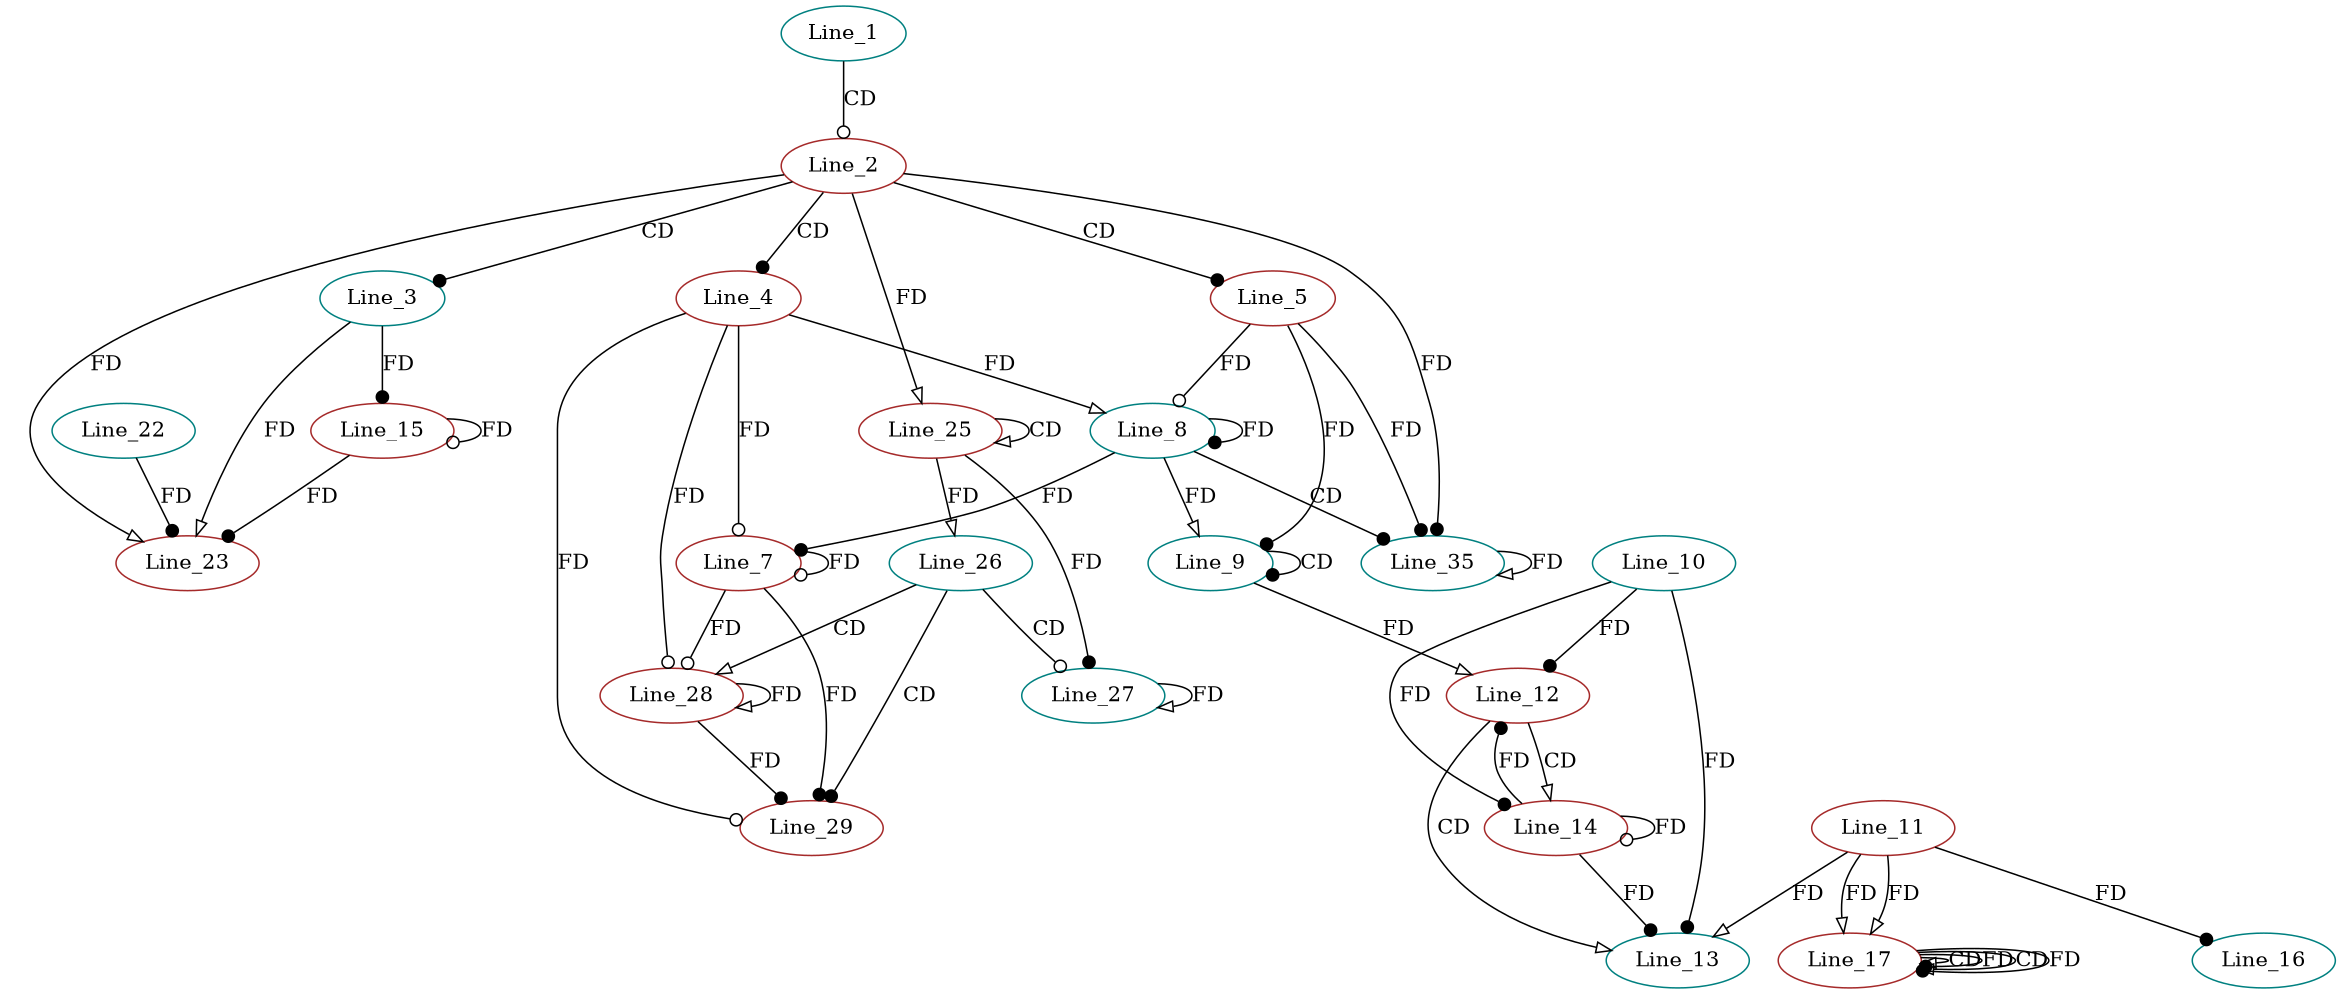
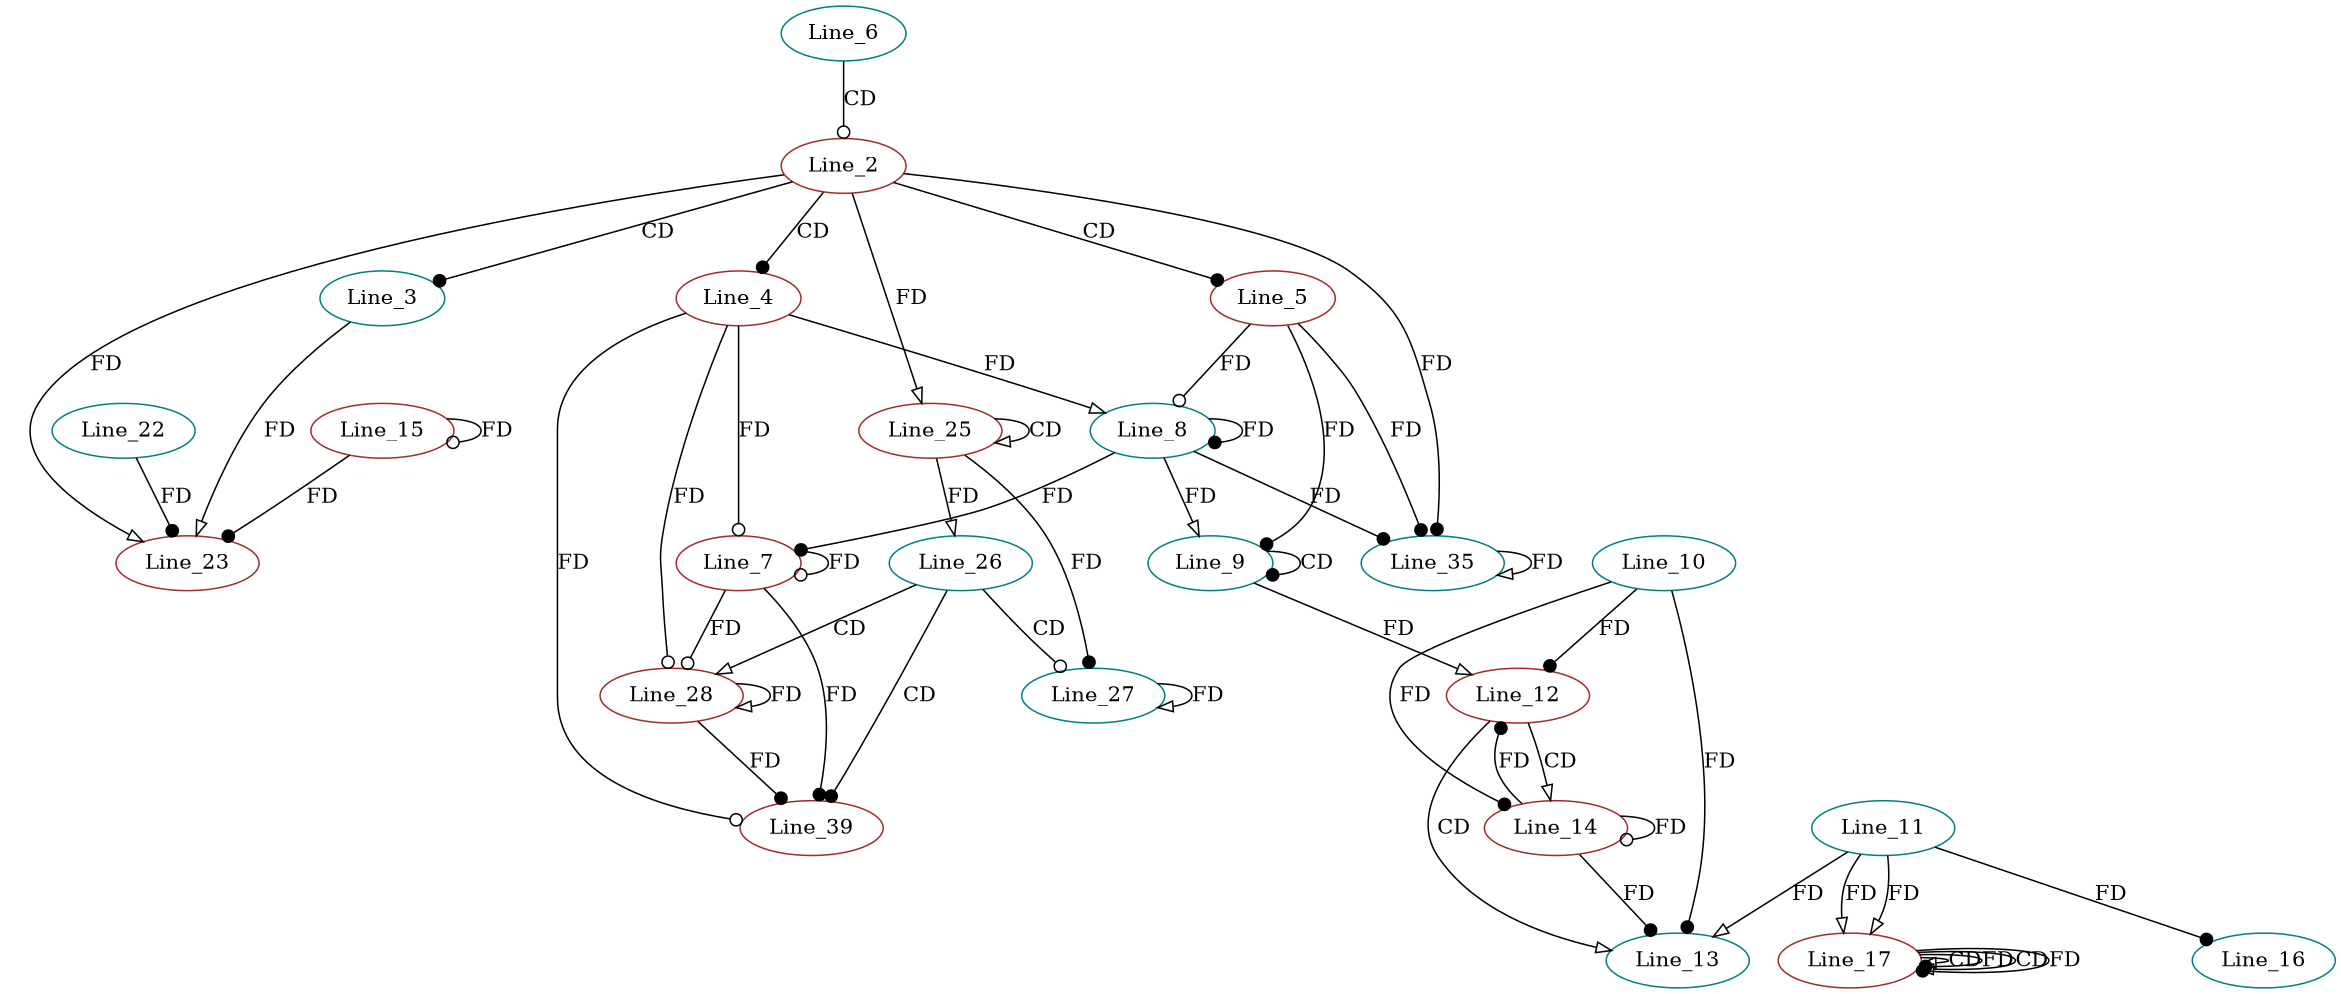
node "Line_1": label "Line_1" -> "Line_6"
edge "Line_3" -> "Line_15": removed, label "FD"
edge "Line_8" -> "Line_35": label "CD" -> "FD"
node "Line_29": label "Line_29" -> "Line_39"
node "Line_11": color brown -> teal
